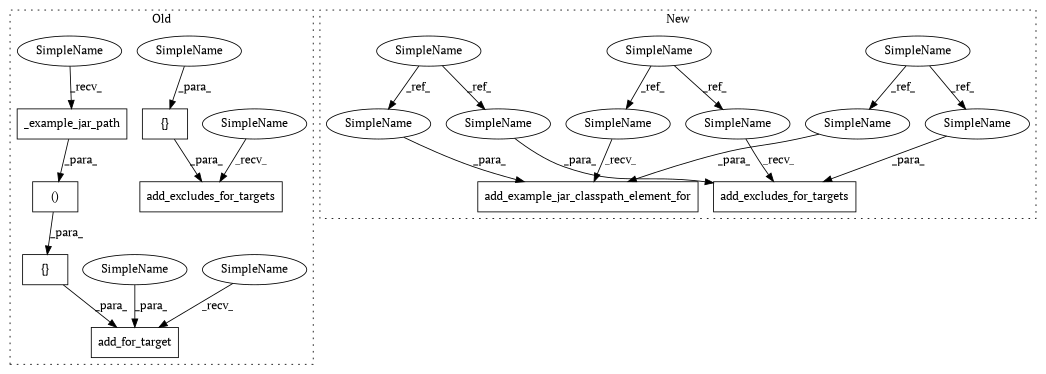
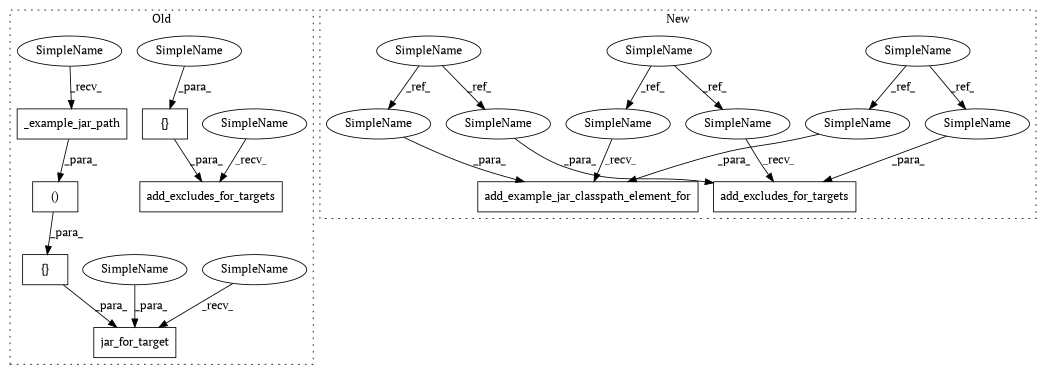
node "add_for_target": label "add_for_target" -> "jar_for_target"
